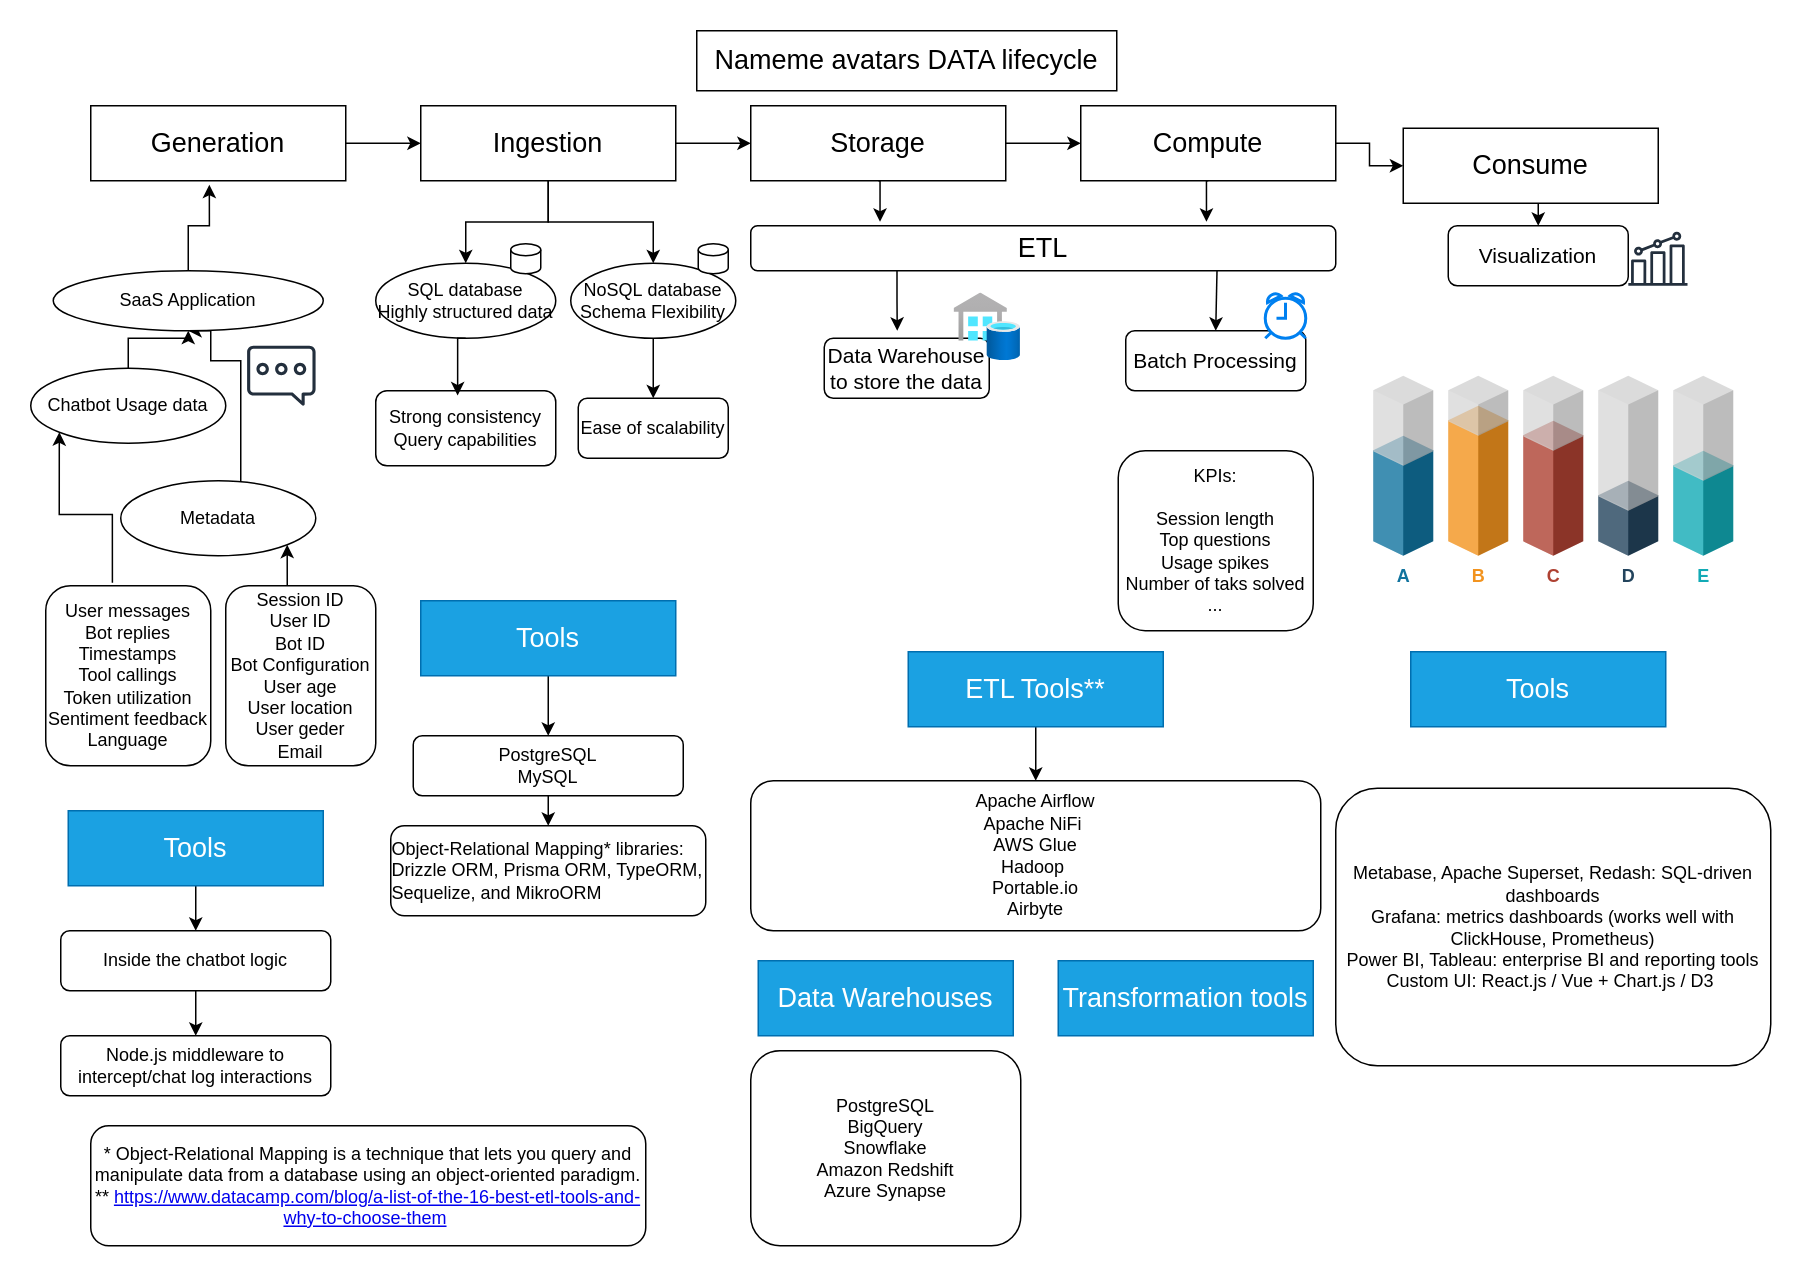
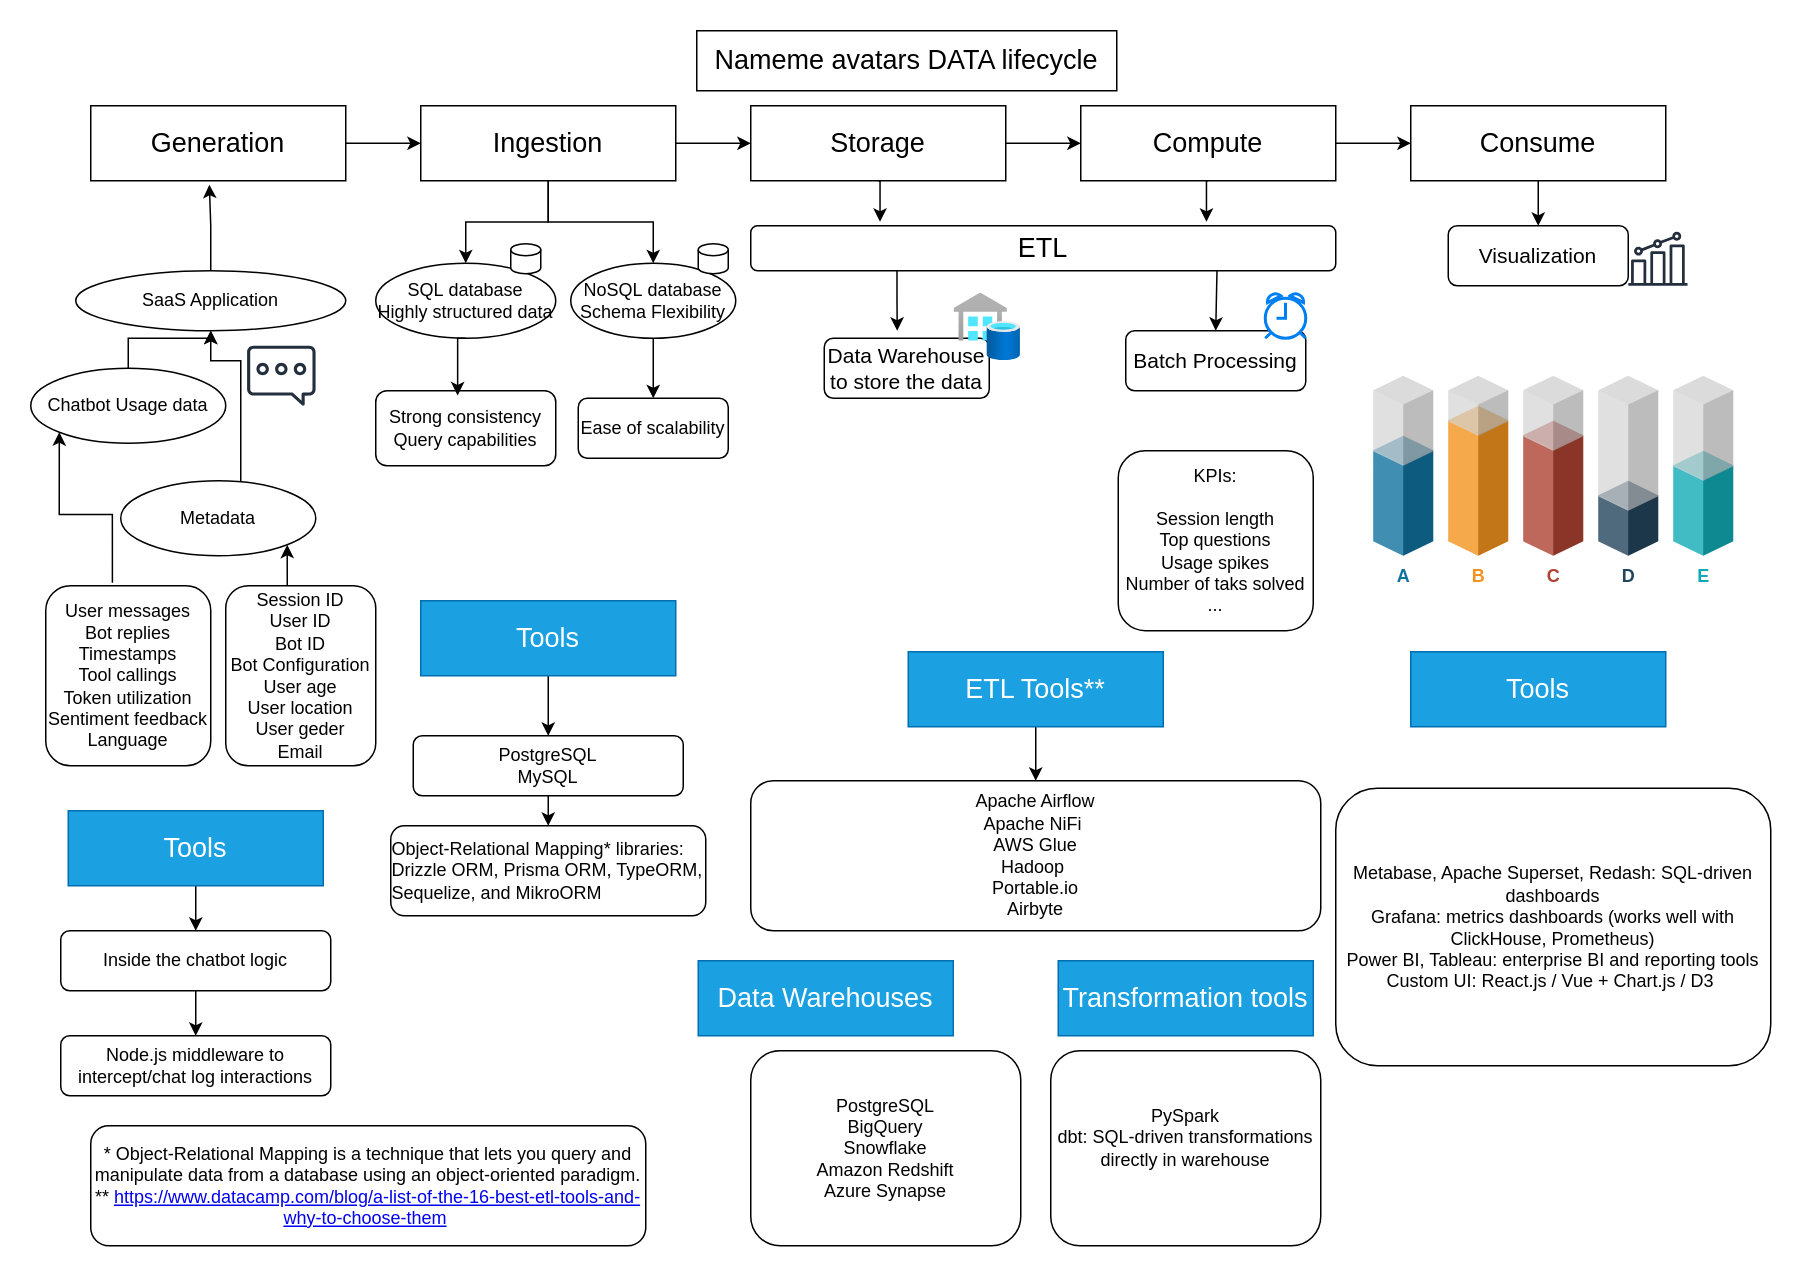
node "Consume": moved (1531, 166) -> (1538, 143)
node "SaaS Application": moved (188, 301) -> (211, 301)
node "Data Warehouses": moved (886, 998) -> (826, 998)
node "PySpark dbt: SQL-driven transformations directly in warehouse": added
